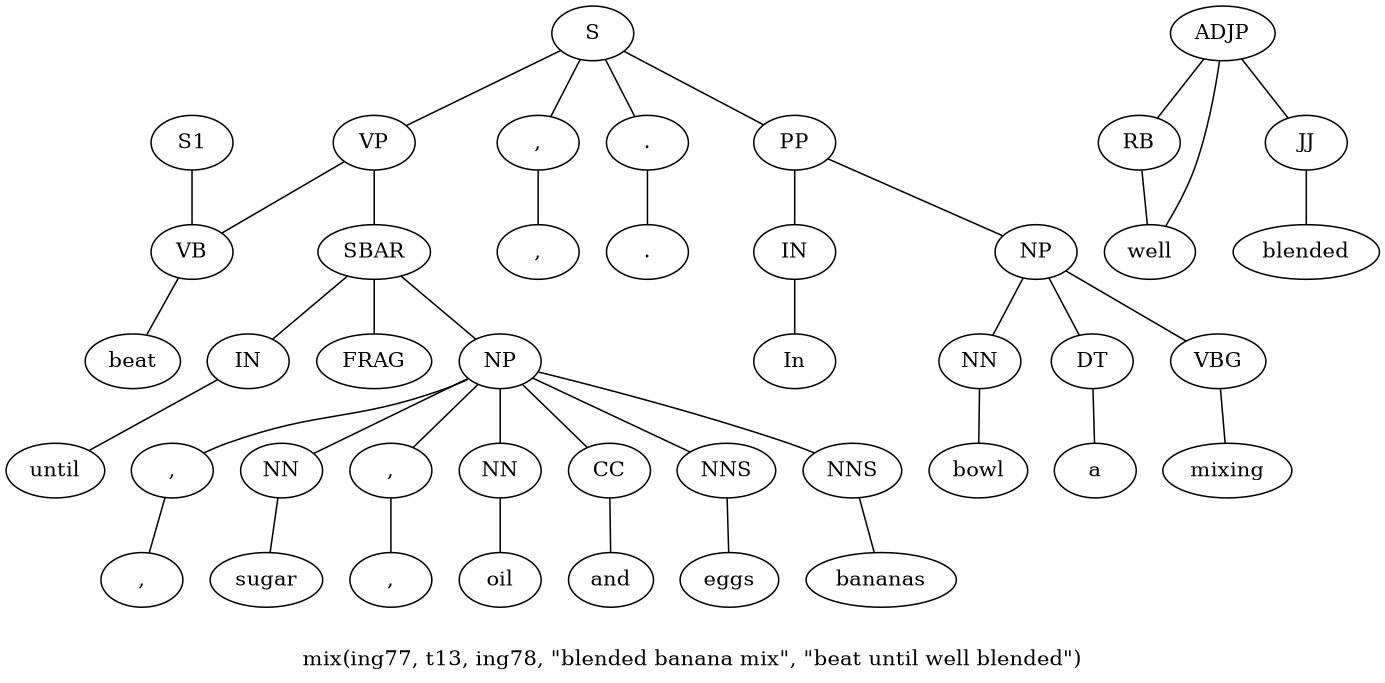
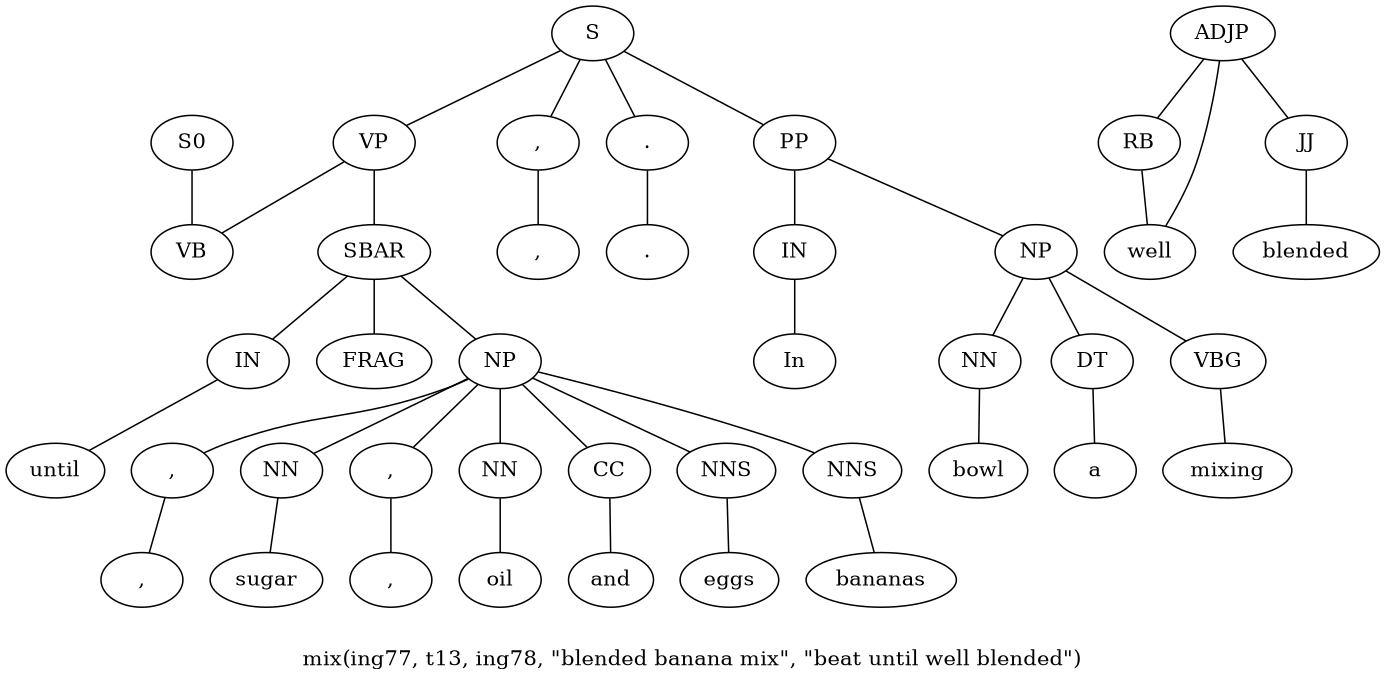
node "S1": label "S1" -> "S0"
node "beat": removed
